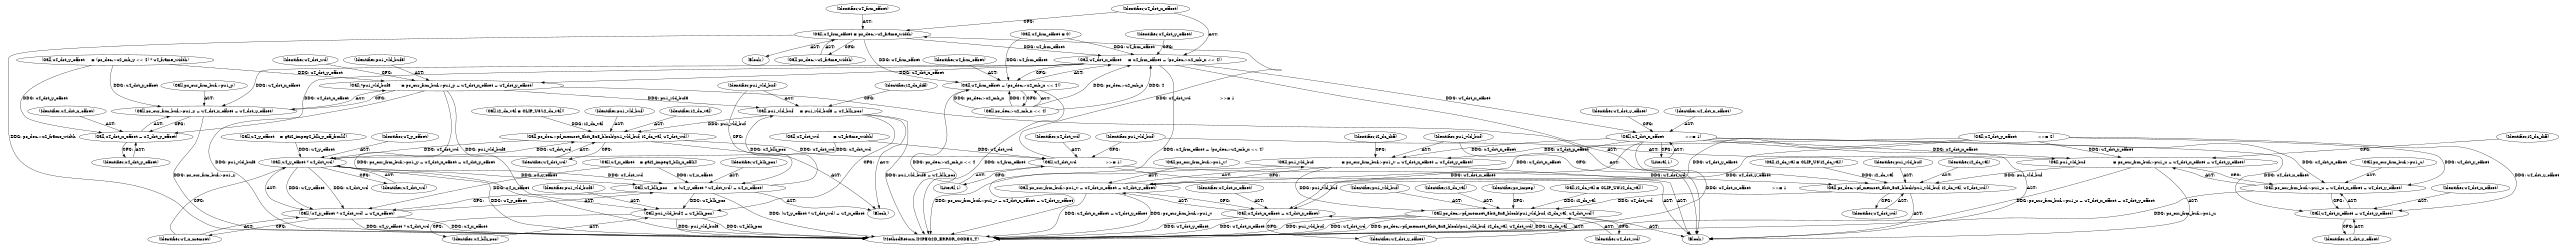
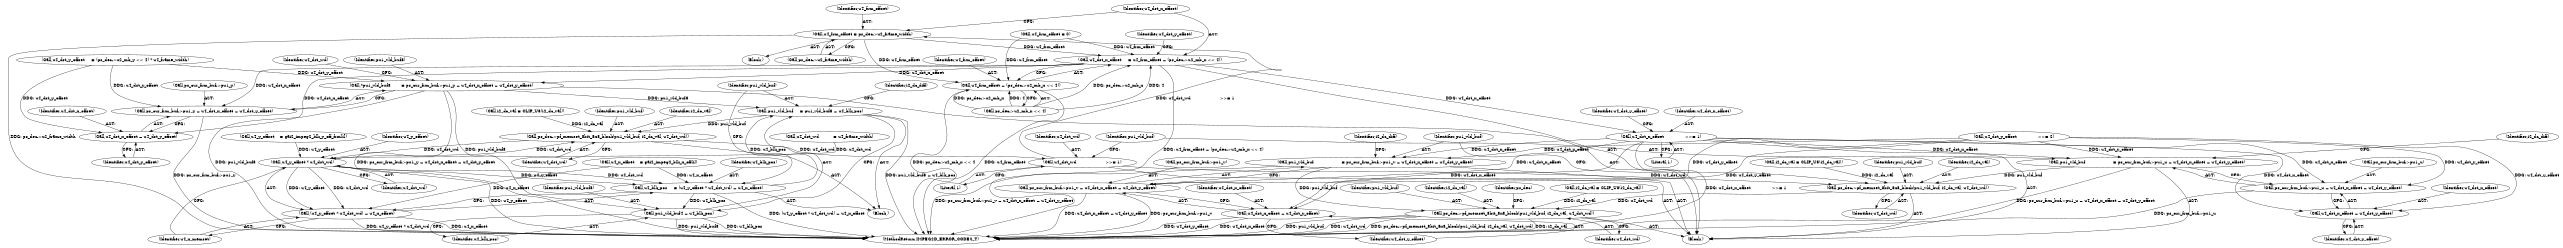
edge "(Call,u4_dst_wd           = u4_frame_width)" -> "(Call,u4_dst_wd                      >>= 1)": removed, label "DDG: u4_dst_wd"
edge "(Call,pu1_vld_buf4 + u4_blk_pos)" -> "(Call,pu1_vld_buf     = pu1_vld_buf8 + u4_blk_pos)": added, label "AST:"
node "(Identifier,ps_impeg)": label "(Identifier,ps_impeg)" -> "(Identifier,ps_dec)"
